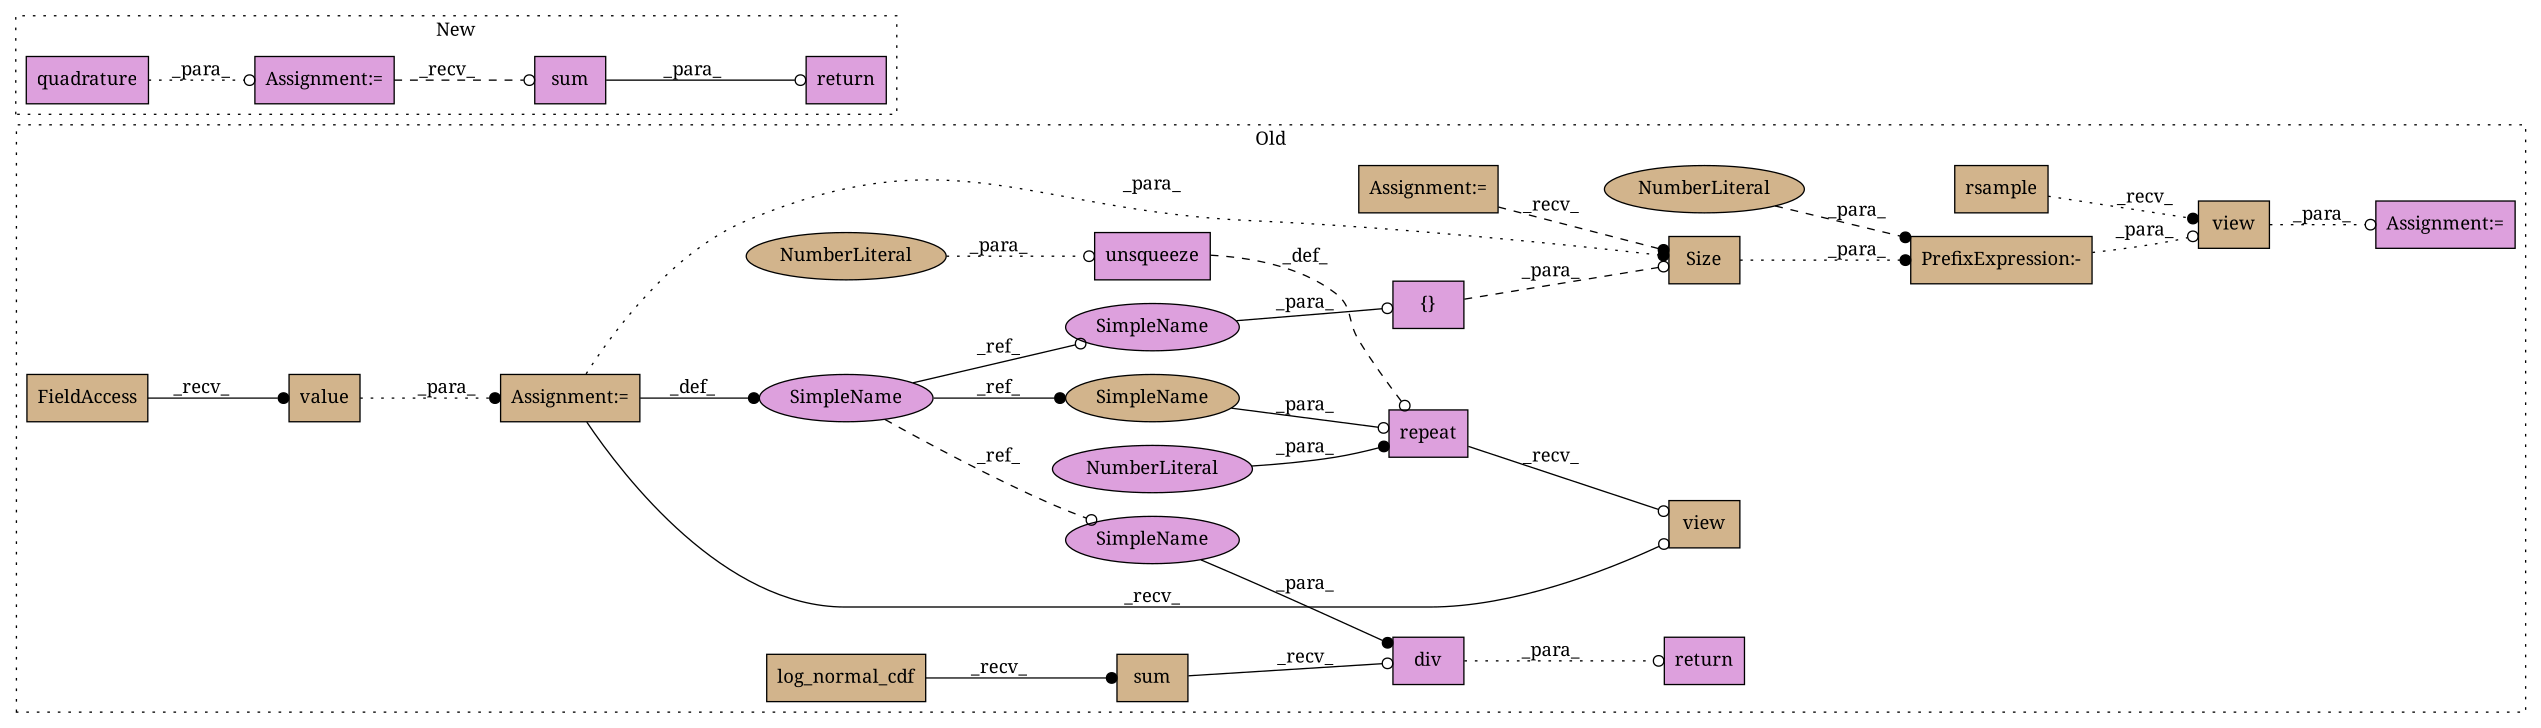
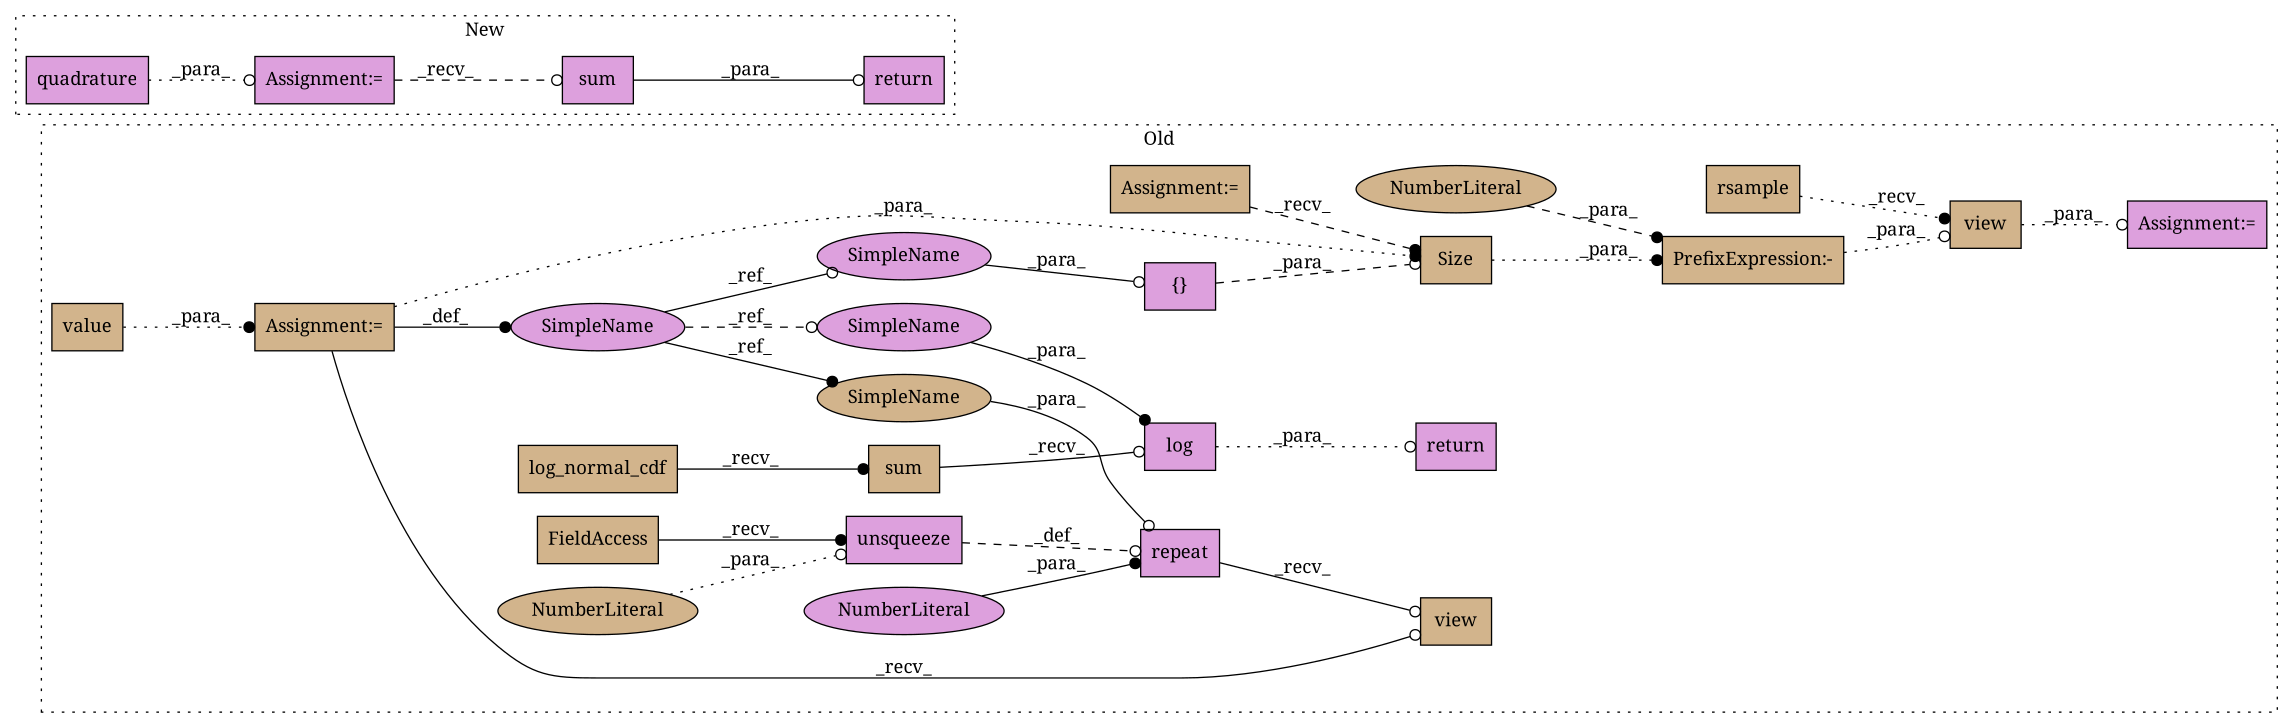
edge "FieldAccess" -> "value": now "FieldAccess" -> "unsqueeze"
node "div": label "div" -> "log"
